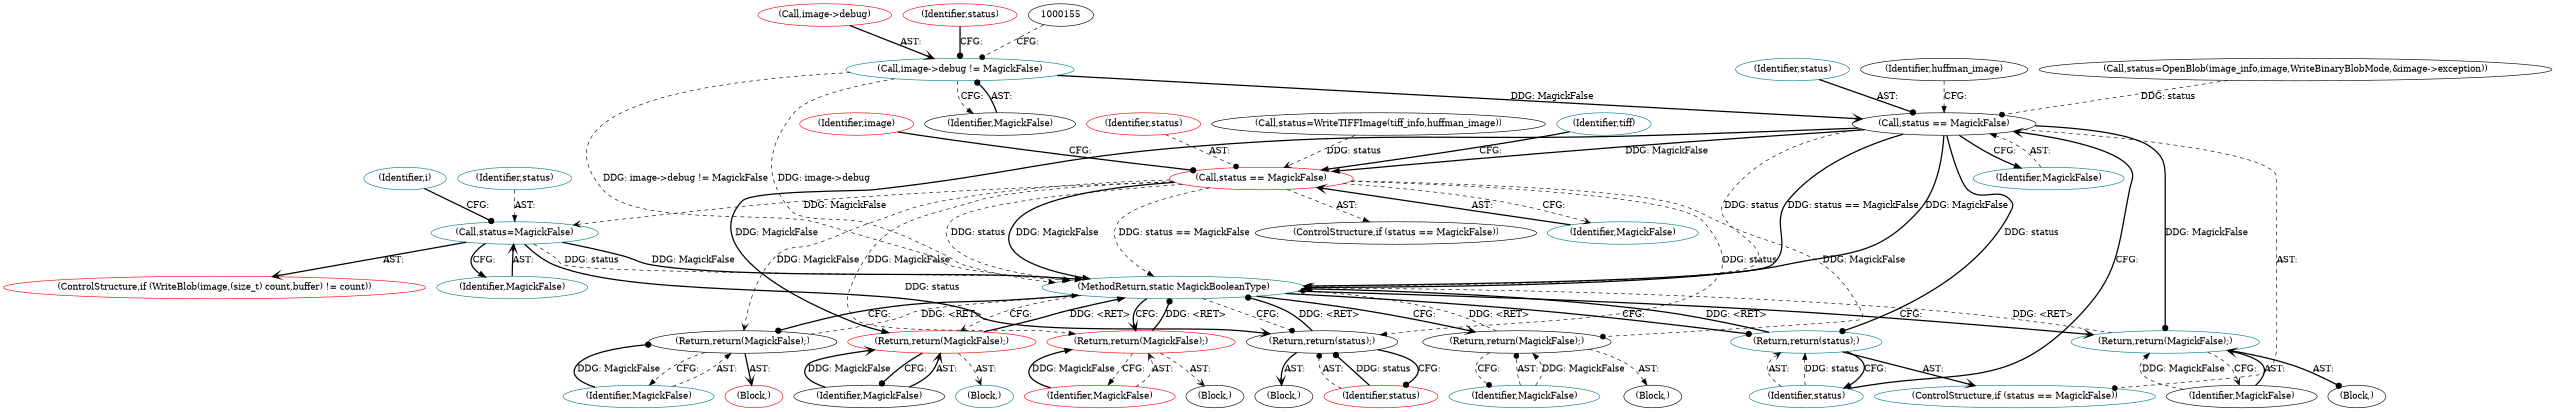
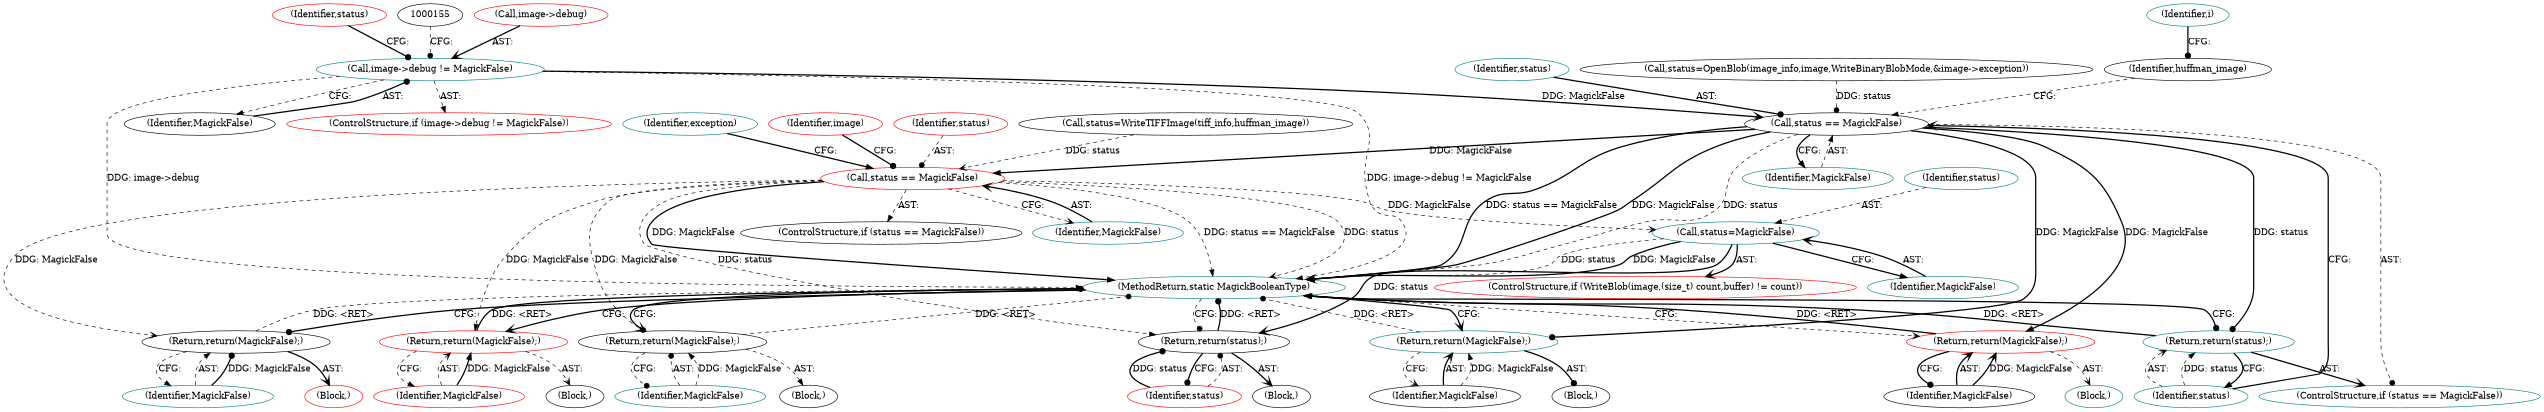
node "(ControlStructure,if (image->debug != MagickFalse))": added
node "(Identifier,tiff)": label "(Identifier,tiff)" -> "(Identifier,exception)"
edge "(Identifier,i)" -> "(Call,status=MagickFalse)": now "(Identifier,i)" -> "(Identifier,huffman_image)"
